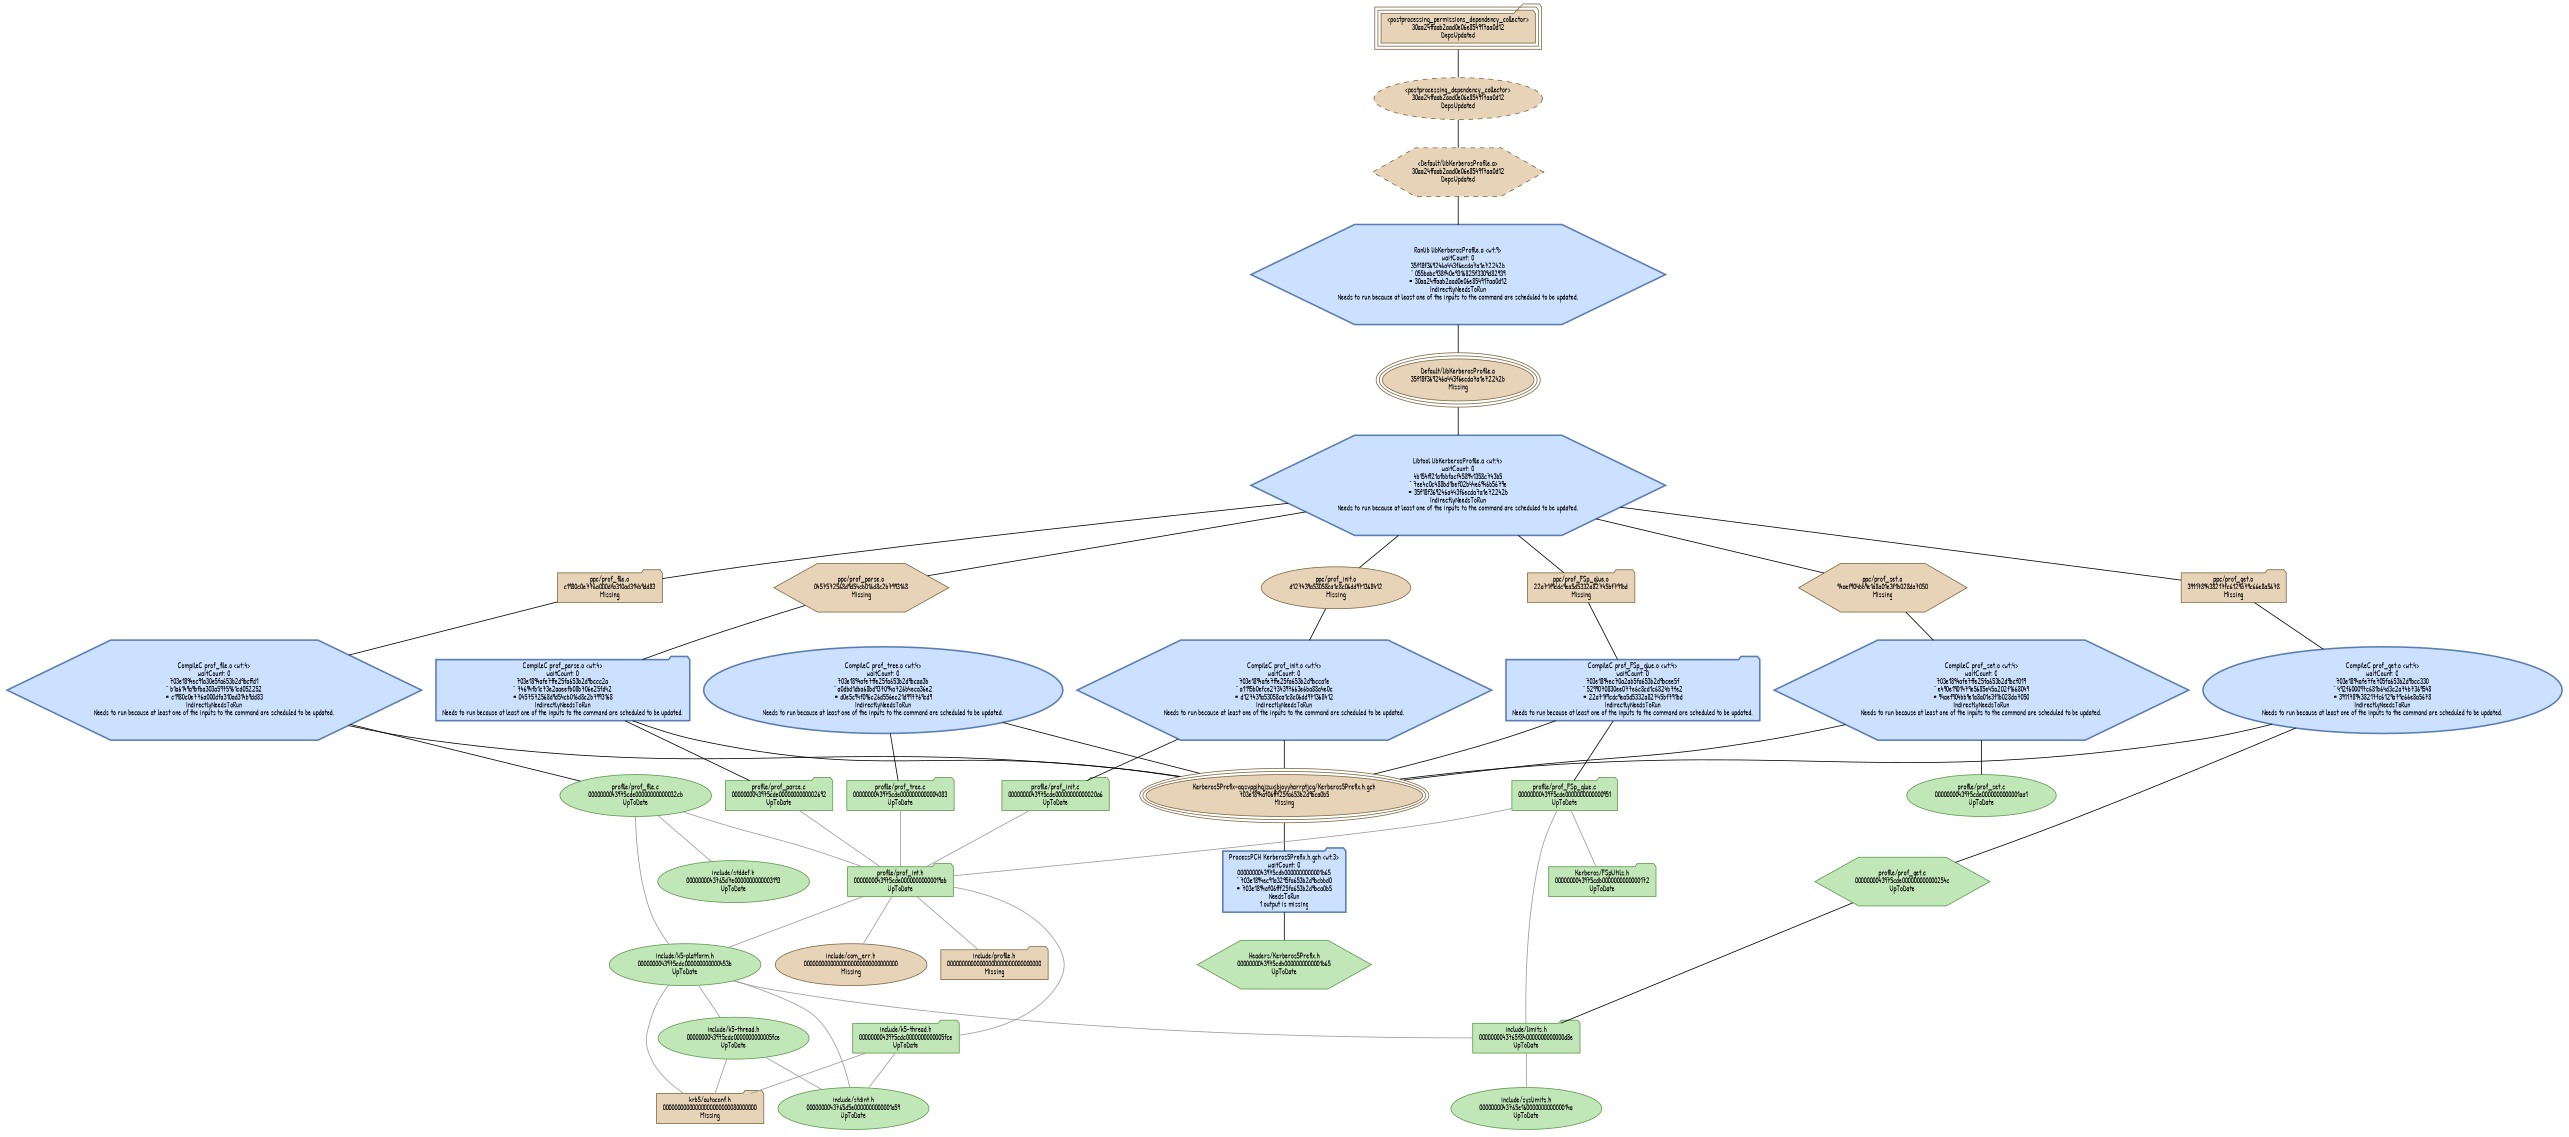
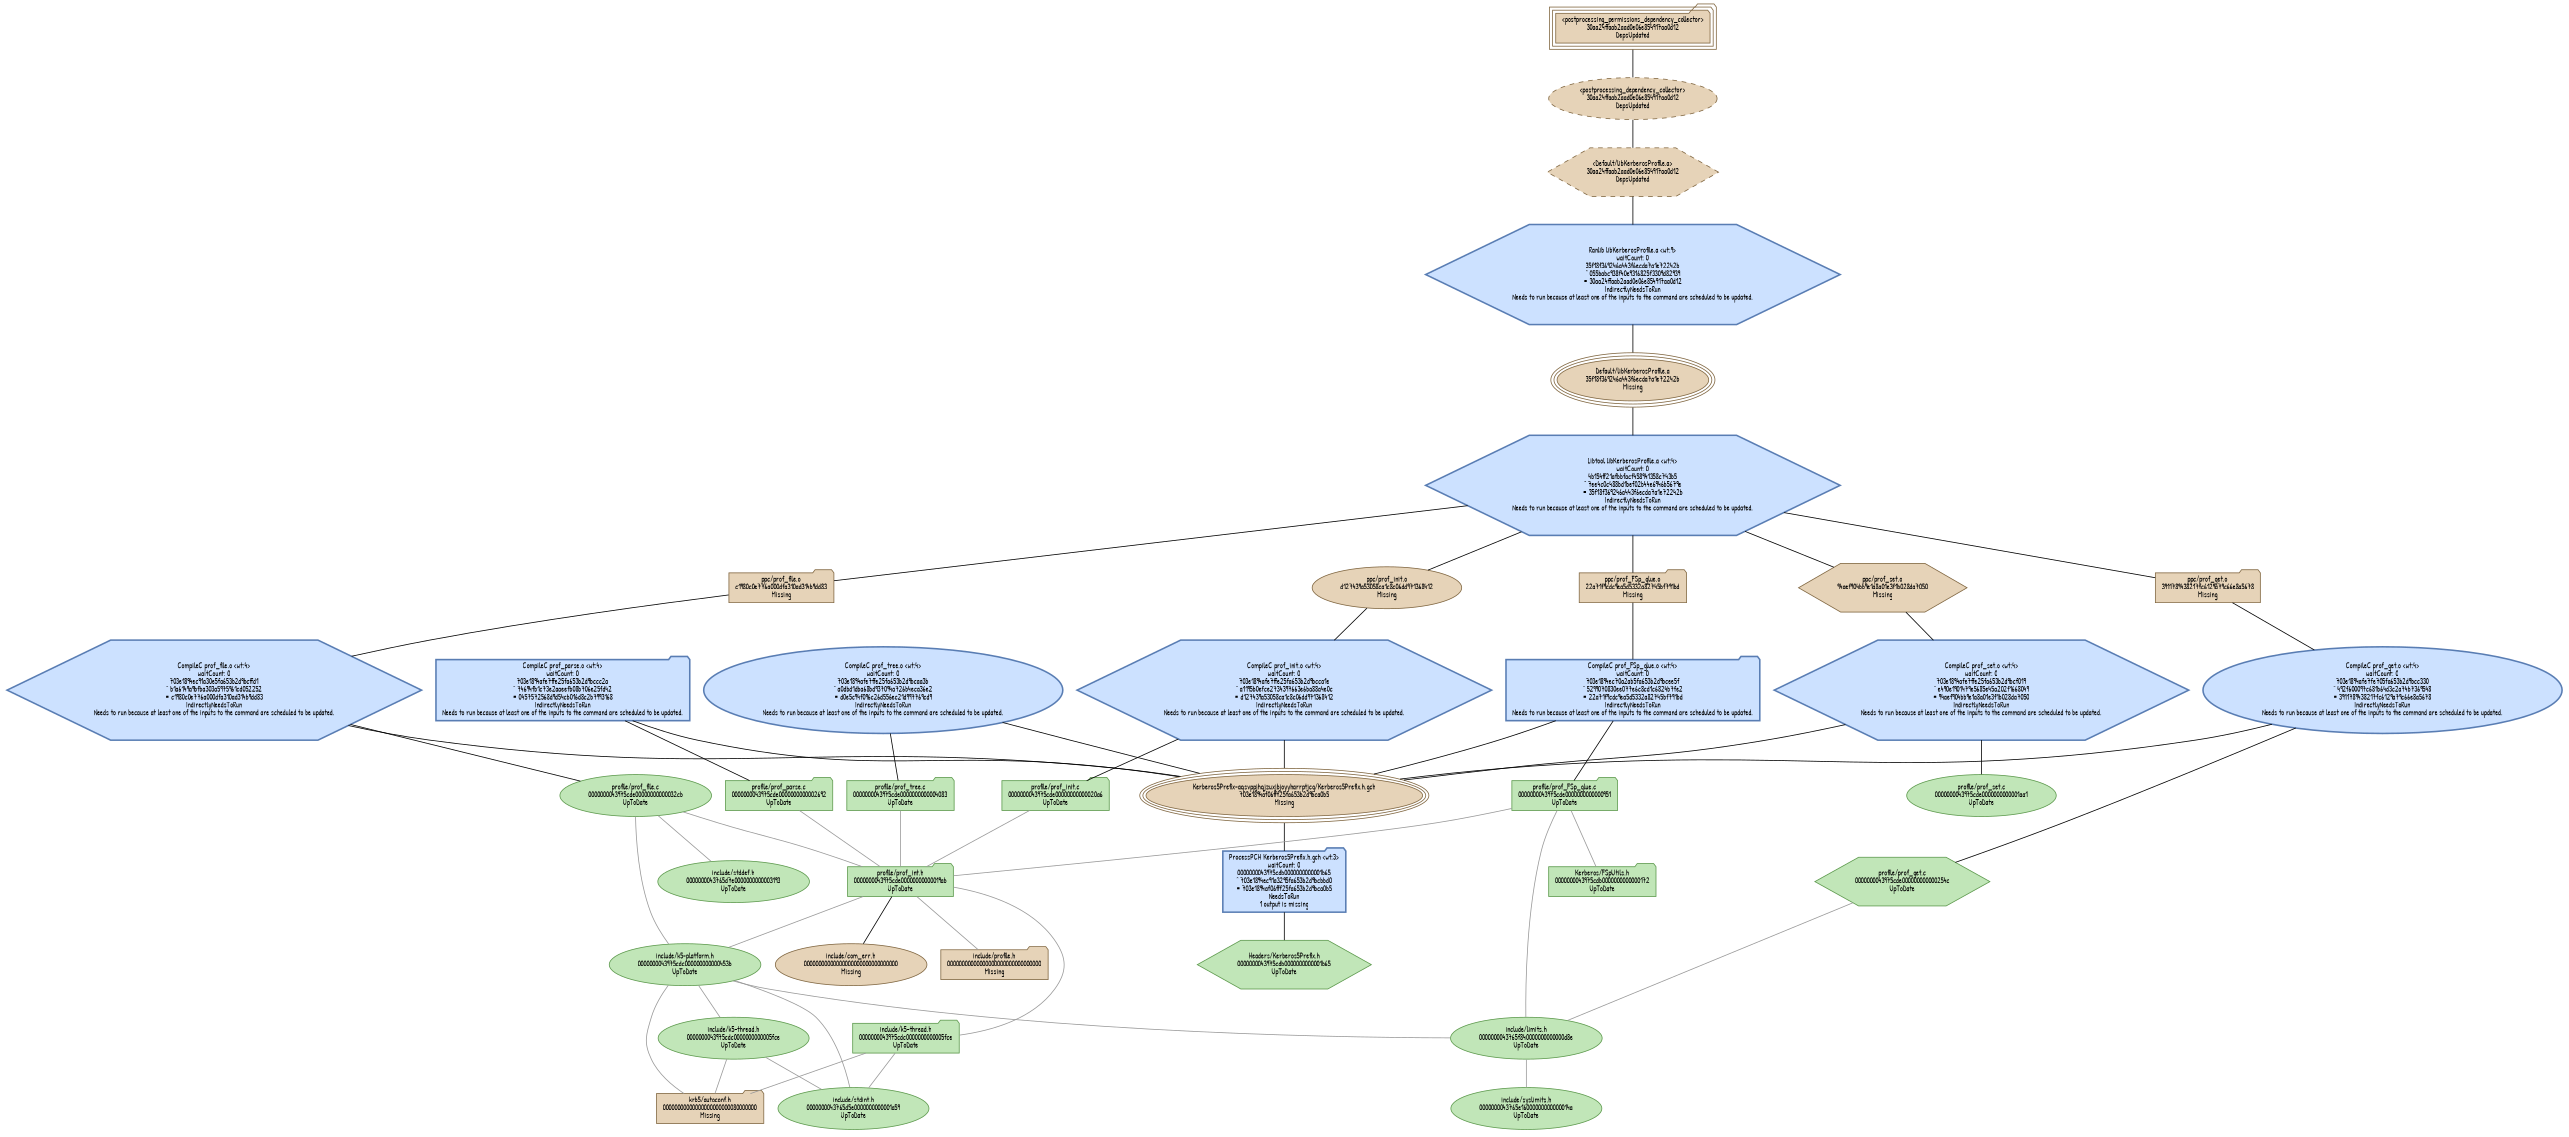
node "ppc/prof_parse.o 0457572568d9d54cb016d8c2b7993168 Missing": removed
edge "profile/prof_int.h 0000000043975cde00000000000019ab UpToDate" -- "include/com_err.h 00000000000000000000000000000000 Missing": color gray60 -> black
edge "profile/prof_get.c 0000000043975cde000000000000254c UpToDate" -- "include/limits.h 0000000043765f840000000000000d8e UpToDate": color black -> gray60
node "include/limits.h 0000000043765f840000000000000d8e UpToDate": shape folder -> ellipse
